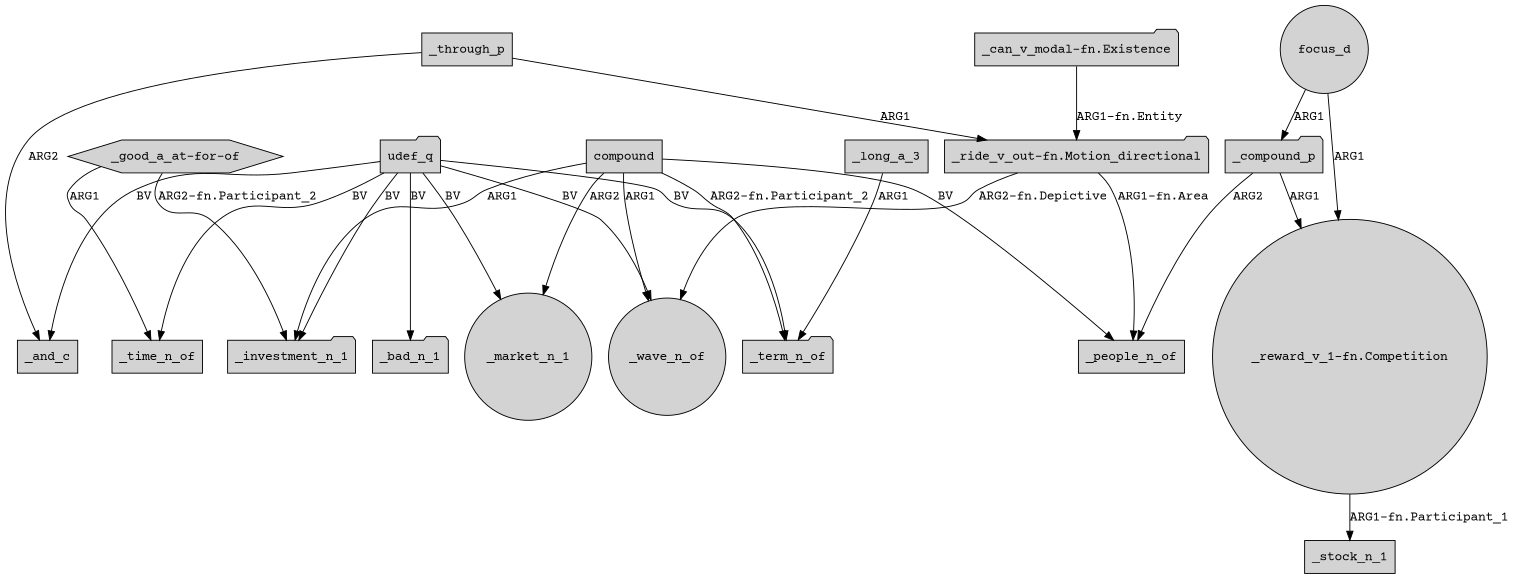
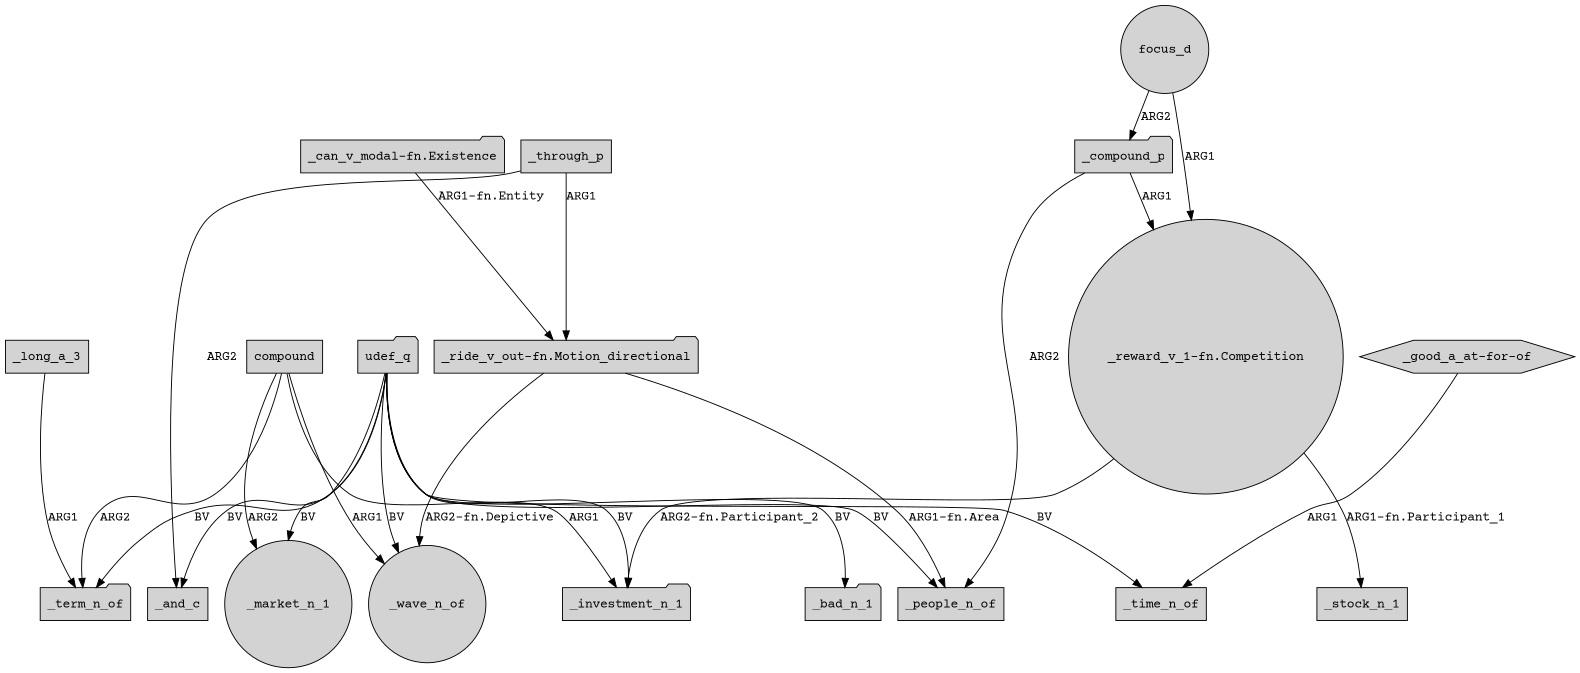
edge "focus_d" -> "_compound_p": label "ARG1" -> "ARG2"
edge "compound" -> "_people_n_of": now "udef_q" -> "_people_n_of"
edge "compound" -> "_term_n_of": label "ARG2-fn.Participant_2" -> "ARG2"
edge "_good_a_at-for-of" -> "_investment_n_1": now "_reward_v_1-fn.Competition" -> "_investment_n_1"
